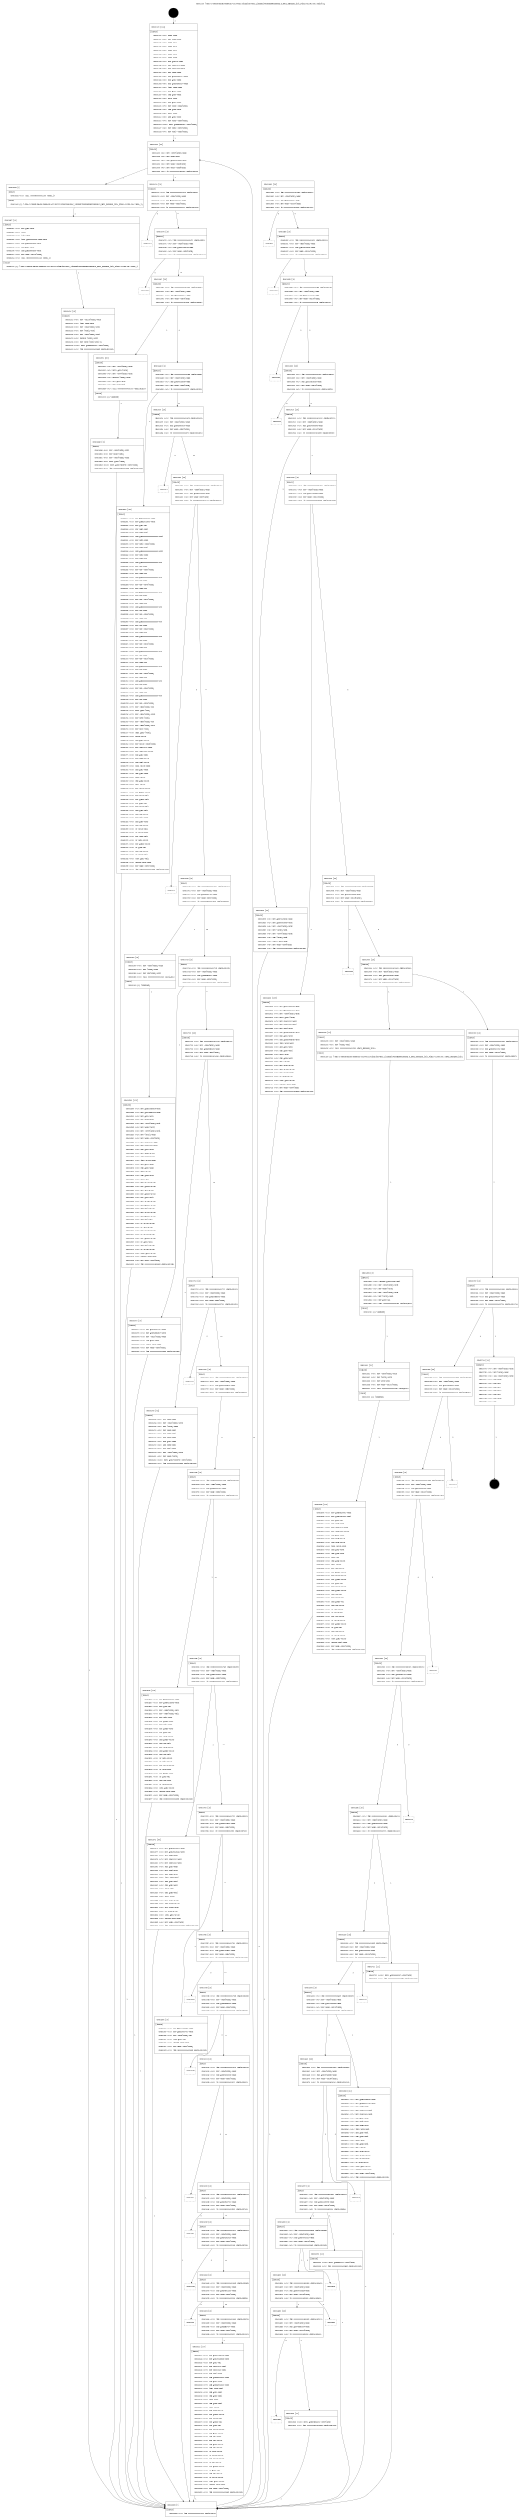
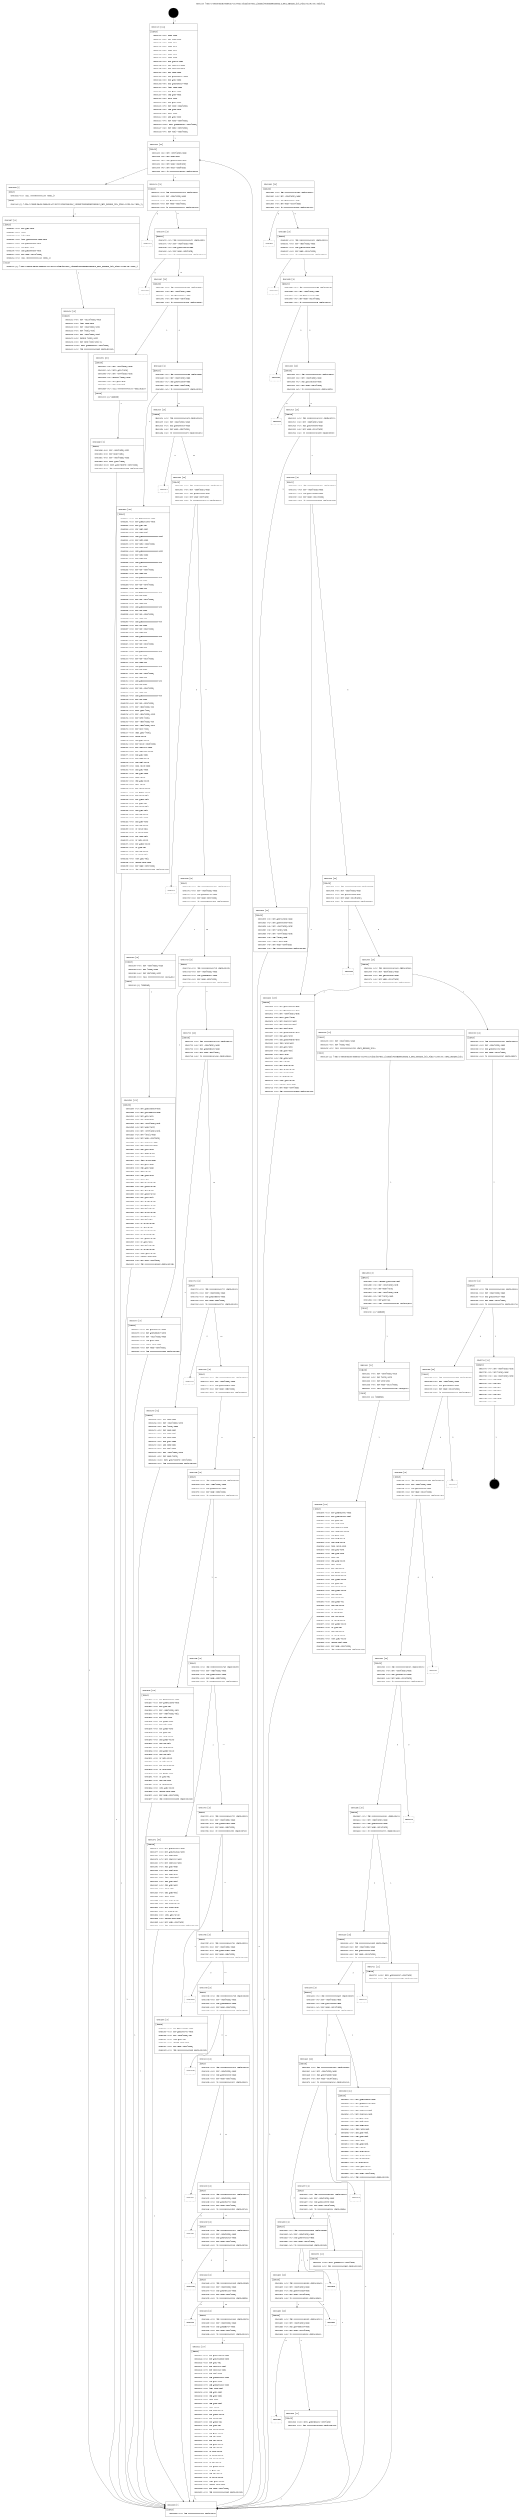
edge "0x401964 [28]" -> "0x401fc8 [12]": now "0x401964 [28]" -> "0x4026b8 [109]"
edge "0x401a60 [28]" -> "0x401a7c [28]": now "0x401a60 [28]" -> "0x401a98 [28]"
